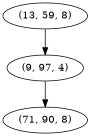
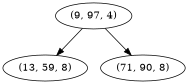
edge "(13, 59, 8)" -> "(9, 97, 4)": reversed
